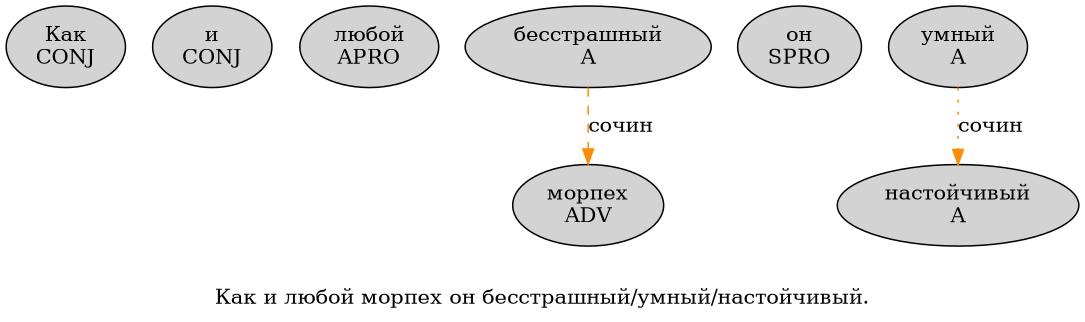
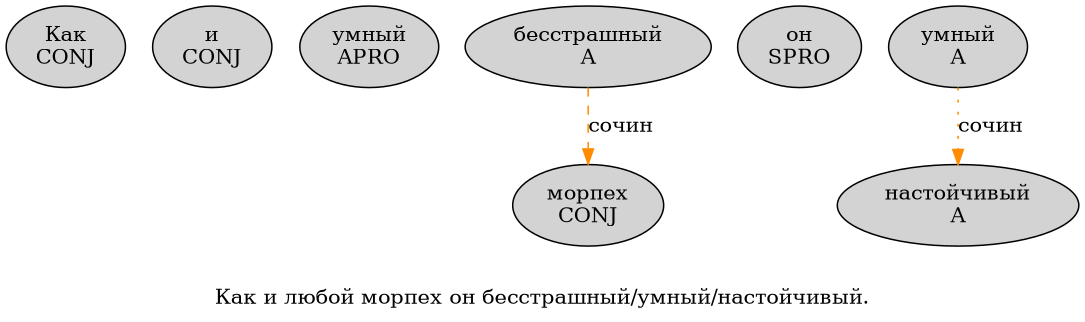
node "любой APRO": label "любой APRO" -> "умный APRO"
node "морпех ADV": label "морпех ADV" -> "морпех CONJ"
